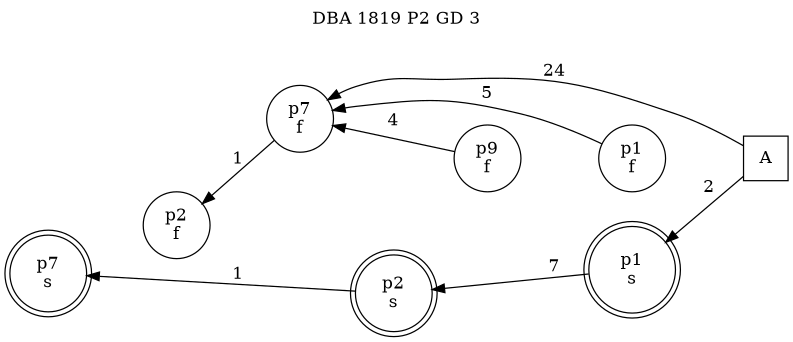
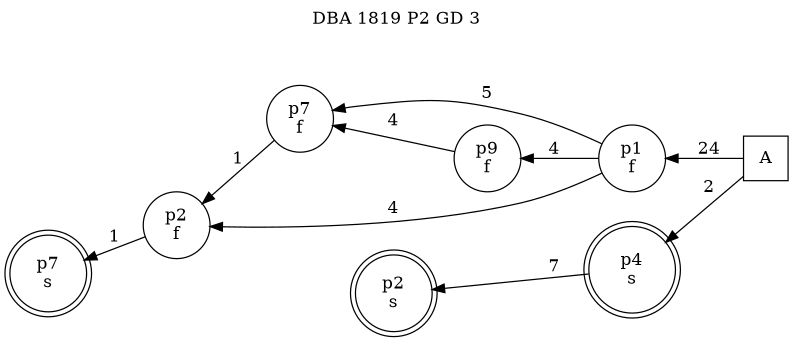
edge "A" -> "p7 f": now "A" -> "p1 f"
edge "p1 f" -> "p9 f": added, label "4"
edge "p1 f" -> "p2 f": added, label "4"
node "p1 s": label "p1 s" -> "p4 s"
edge "p2 s" -> "p7 s": now "p2 f" -> "p7 s"
